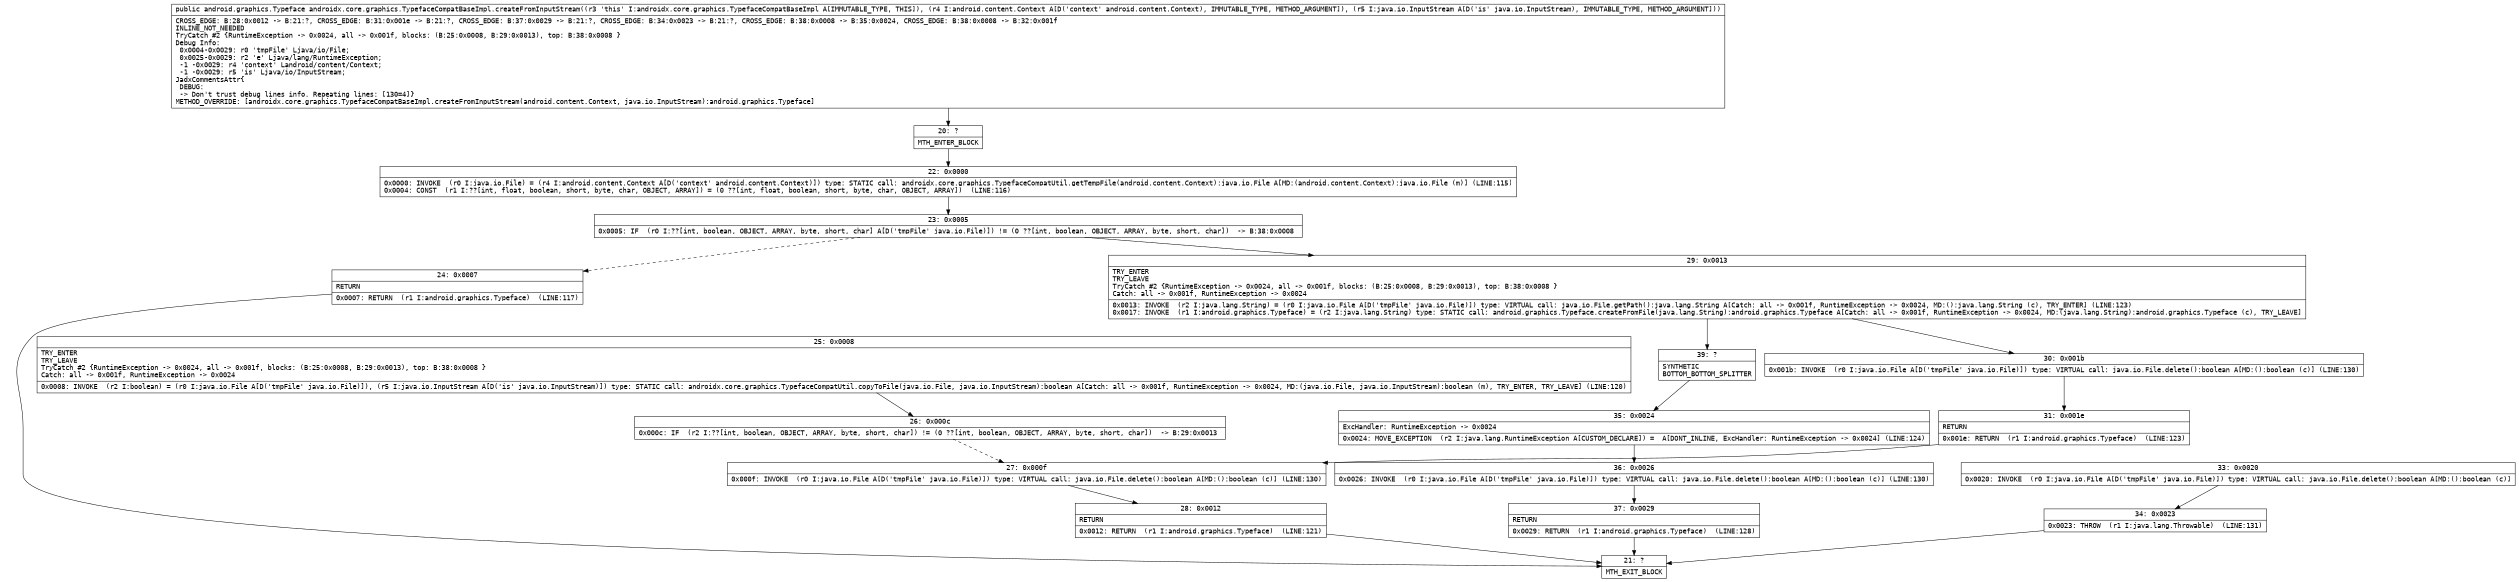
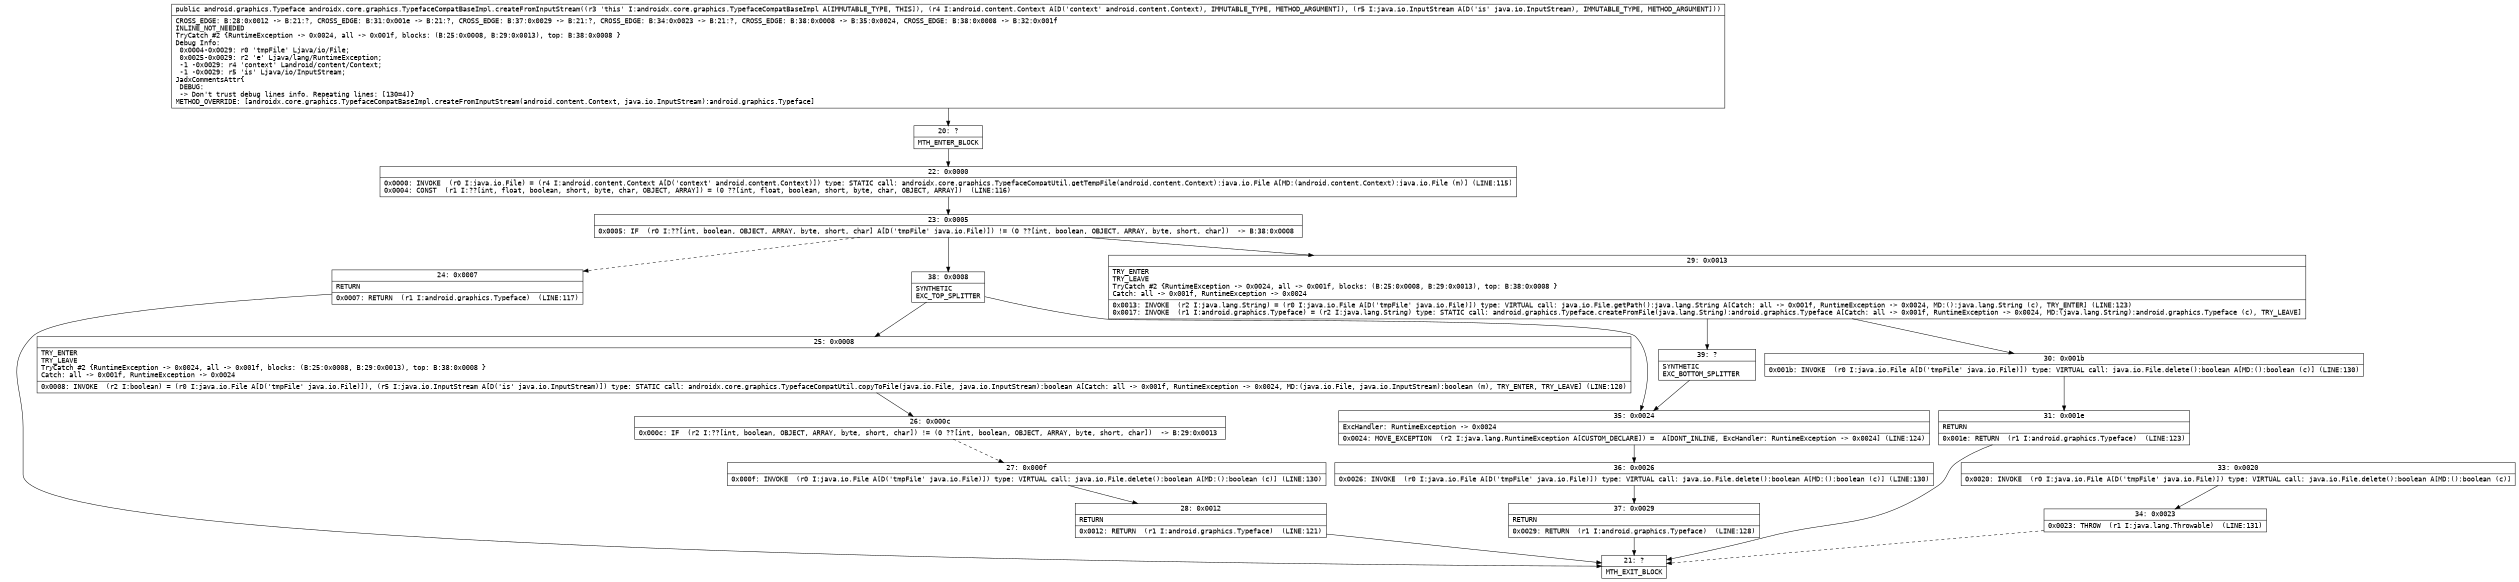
node "38: 0x0008": added
node "39: ?": text "BOTTOM_BOTTOM_SPLITTER" -> "EXC_BOTTOM_SPLITTER"
edge "31: 0x001e" -> "27: 0x000f": now "31: 0x001e" -> "21: ?"
edge "34: 0x0023" -> "21: ?": style solid -> dashed
